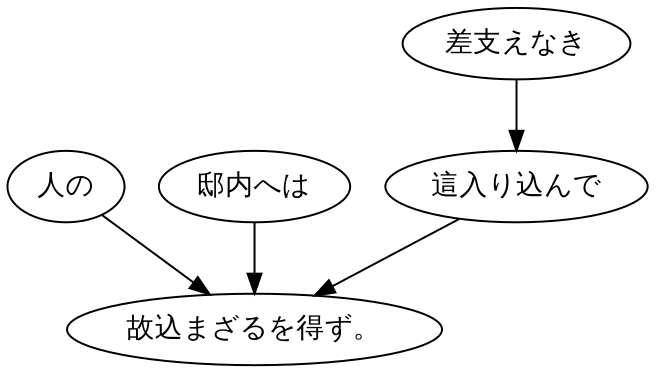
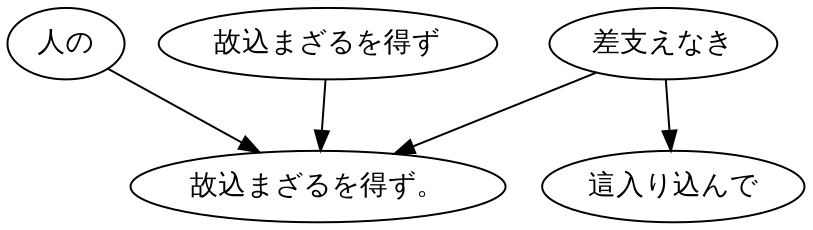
node "邸内へは": label "邸内へは" -> "故込まざるを得ず"
edge "這入り込んで" -> "故込まざるを得ず。": now "差支えなき" -> "故込まざるを得ず。"
